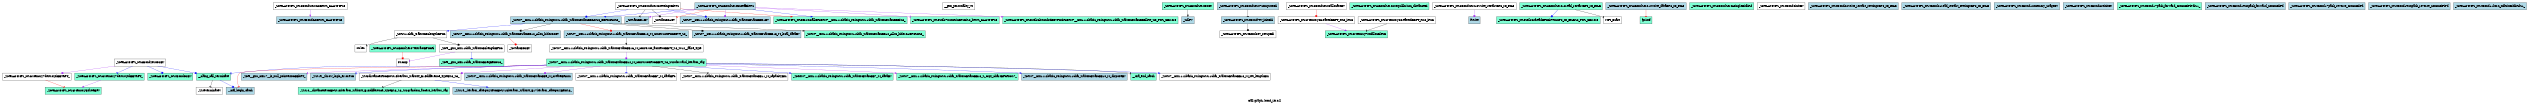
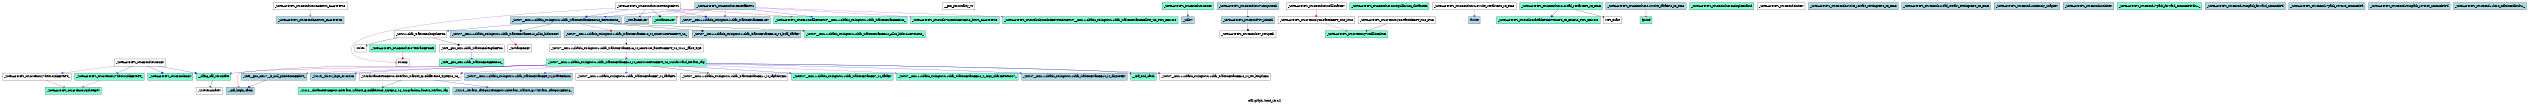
node "_ZNSaIcEC1Ev": fillcolor white -> aquamarine
edge "_ZN9LAMMPS_NS6Memory6createIiEEPT_RS3_iPKc" -> "_ZN9LAMMPS_NS6Memory7smallocElPKc": arrowhead normal -> tee
edge "_ZN9__gnu_cxx11char_traitsIcE6lengthEPKc" -> "strcmp": now "_ZN9LAMMPS_NS8BondZero8settingsEiPPc" -> "strcmp"
edge "__clang_call_terminate" -> "__cxa_begin_catch": now "_ZN9__gnu_cxx17__is_null_pointerIKcEEbPT_" -> "__cxa_begin_catch"
